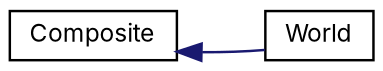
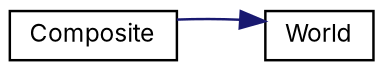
edge "World" -> "Composite": reversed
